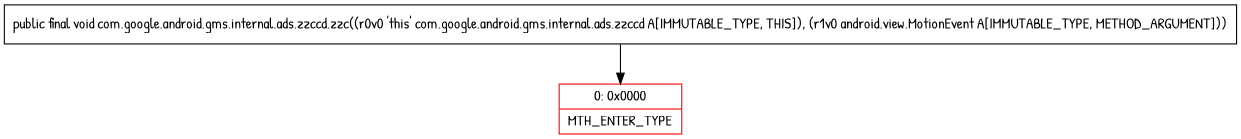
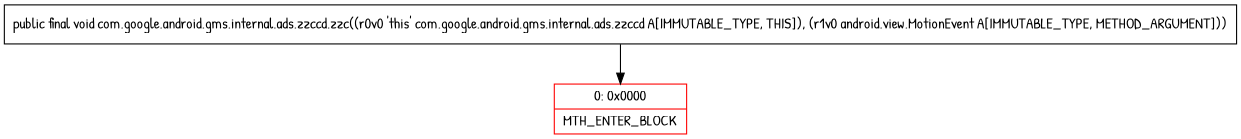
node "0: 0x0000": text "MTH_ENTER_TYPE" -> "MTH_ENTER_BLOCK"
